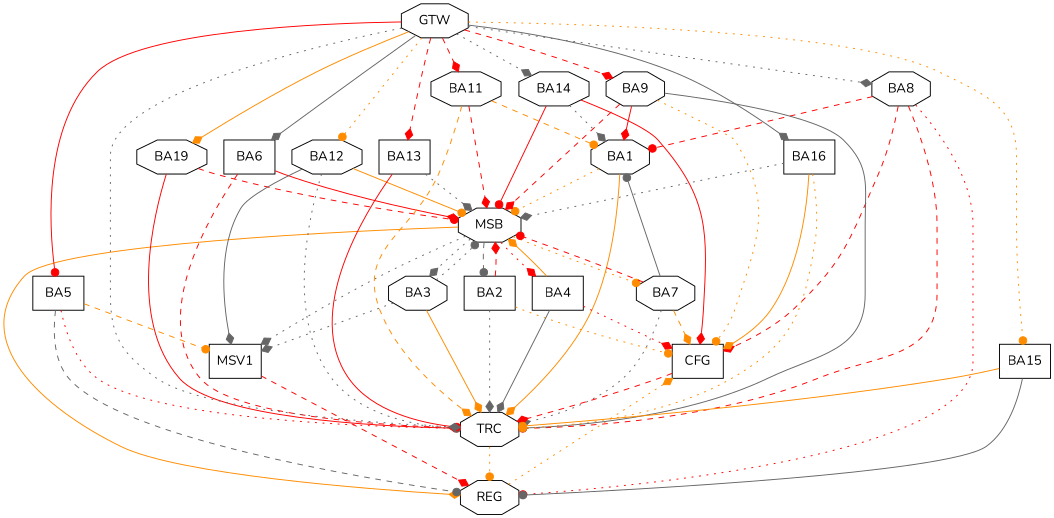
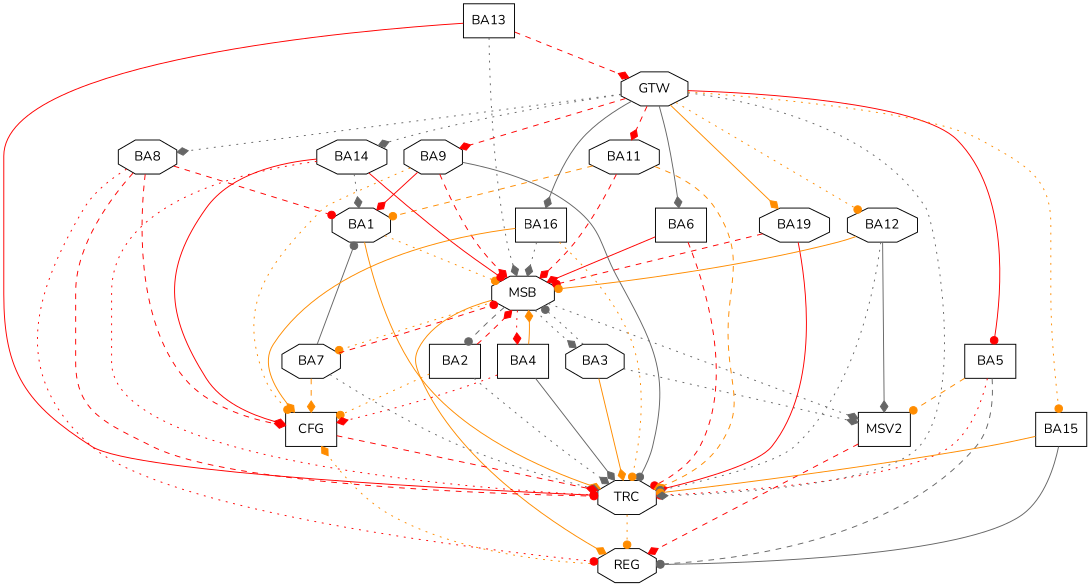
edge "GTW" -> "BA13": reversed
node "MSV1": label "MSV1" -> "MSV2"
edge "BA14" -> "TRC": added
